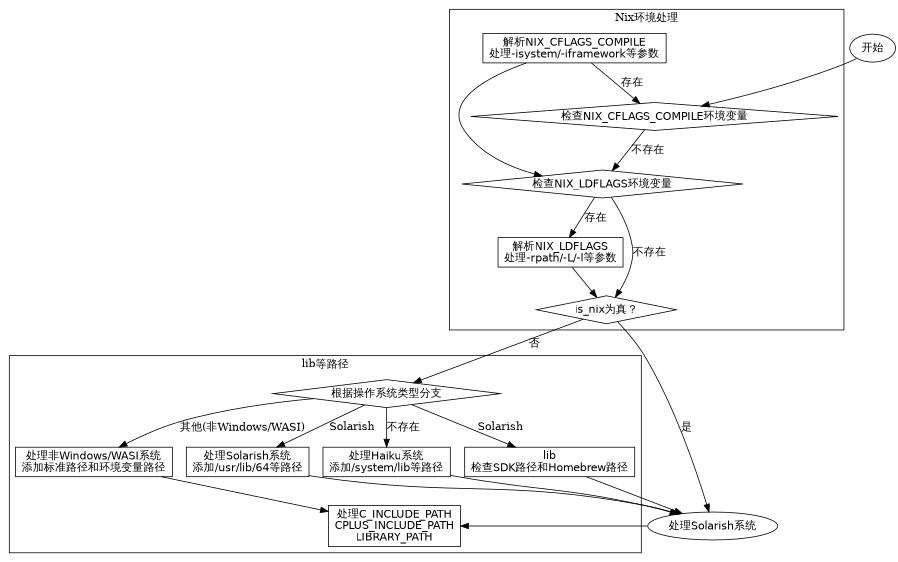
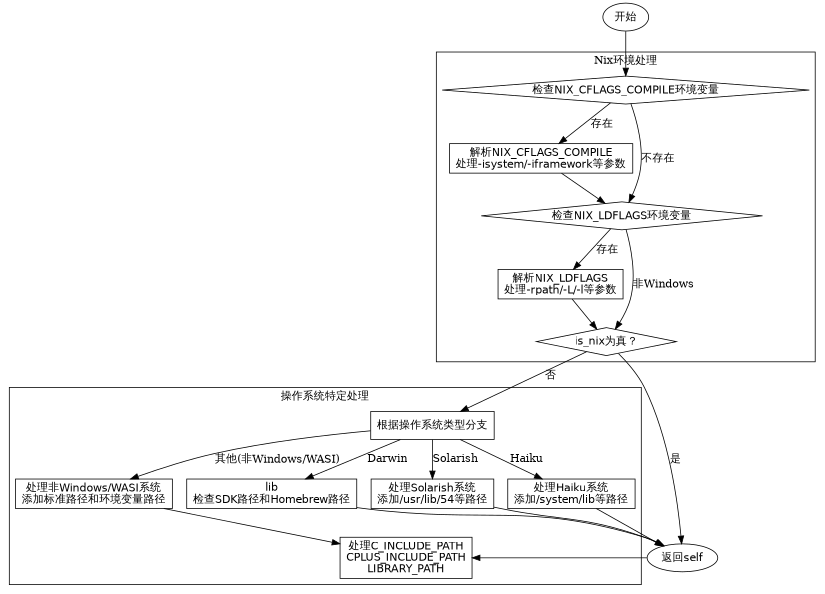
edge "解析NIX_CFLAGS_COMPILE 处理-isystem/-iframework等参数" -> "检查NIX_CFLAGS_COMPILE环境变量": reversed
edge "检查NIX_LDFLAGS环境变量" -> "is_nix为真？": label "不存在" -> "非Windows"
cluster "lib等路径": label "lib等路径" -> "操作系统特定处理"
node "根据操作系统类型分支": shape diamond -> box
edge "根据操作系统类型分支" -> "处理Haiku系统 添加/system/lib等路径": label "不存在" -> "Haiku"
edge "根据操作系统类型分支" -> "lib 检查SDK路径和Homebrew路径": label "Solarish" -> "Darwin"
node "处理Solarish系统 添加/usr/lib/64等路径": label "处理Solarish系统 添加/usr/lib/64等路径" -> "处理Solarish系统 添加/usr/lib/54等路径"
node "处理Solarish系统": label "处理Solarish系统" -> "返回self"
